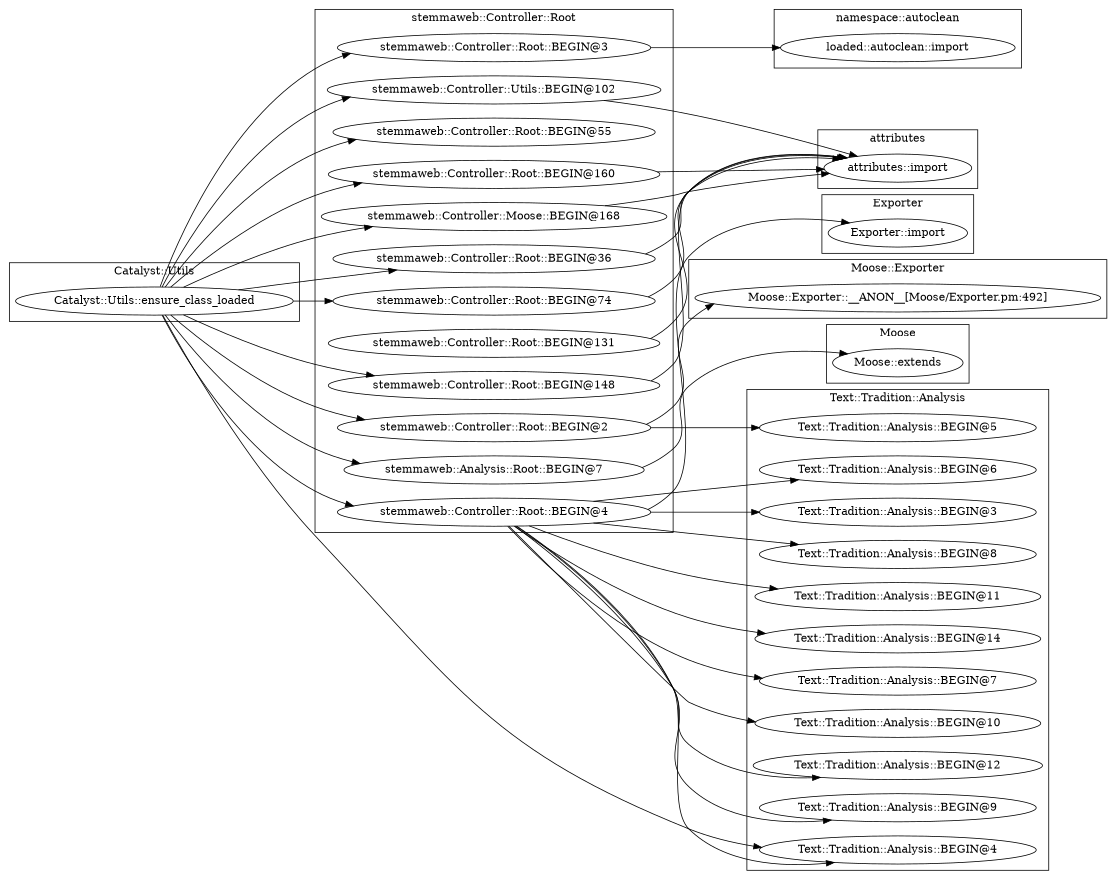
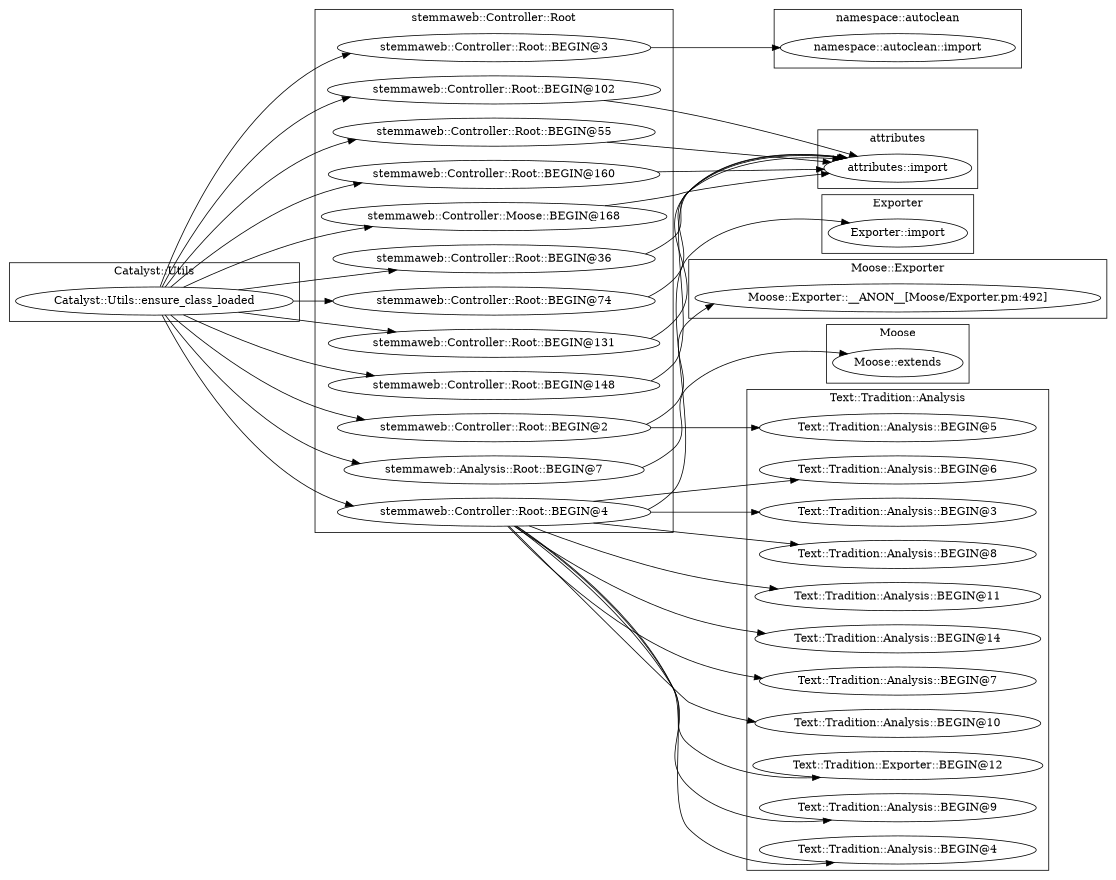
node "loaded::autoclean::import": label "loaded::autoclean::import" -> "namespace::autoclean::import"
node "stemmaweb::Controller::Utils::BEGIN@102": label "stemmaweb::Controller::Utils::BEGIN@102" -> "stemmaweb::Controller::Root::BEGIN@102"
edge "stemmaweb::Controller::Root::BEGIN@55" -> "attributes::import": added
edge "Catalyst::Utils::ensure_class_loaded" -> "Text::Tradition::Analysis::BEGIN@4": now "Catalyst::Utils::ensure_class_loaded" -> "stemmaweb::Controller::Root::BEGIN@131"
node "Text::Tradition::Analysis::BEGIN@12": label "Text::Tradition::Analysis::BEGIN@12" -> "Text::Tradition::Exporter::BEGIN@12"
